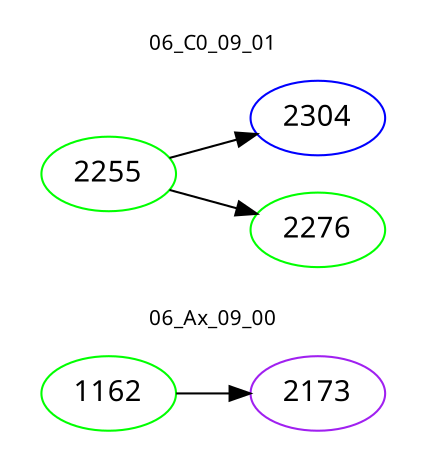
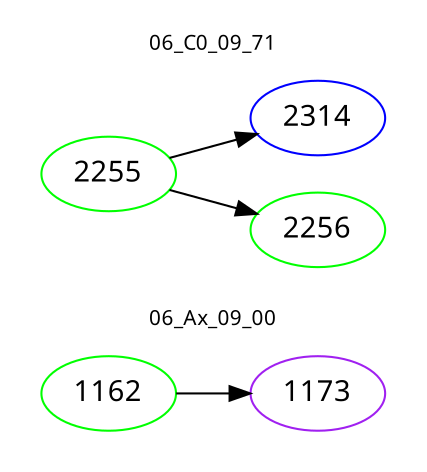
cluster "06_C0_09_01": label "06_C0_09_01" -> "06_C0_09_71"
node "2304": label "2304" -> "2314"
node "2276": label "2276" -> "2256"
node "2173": label "2173" -> "1173"
